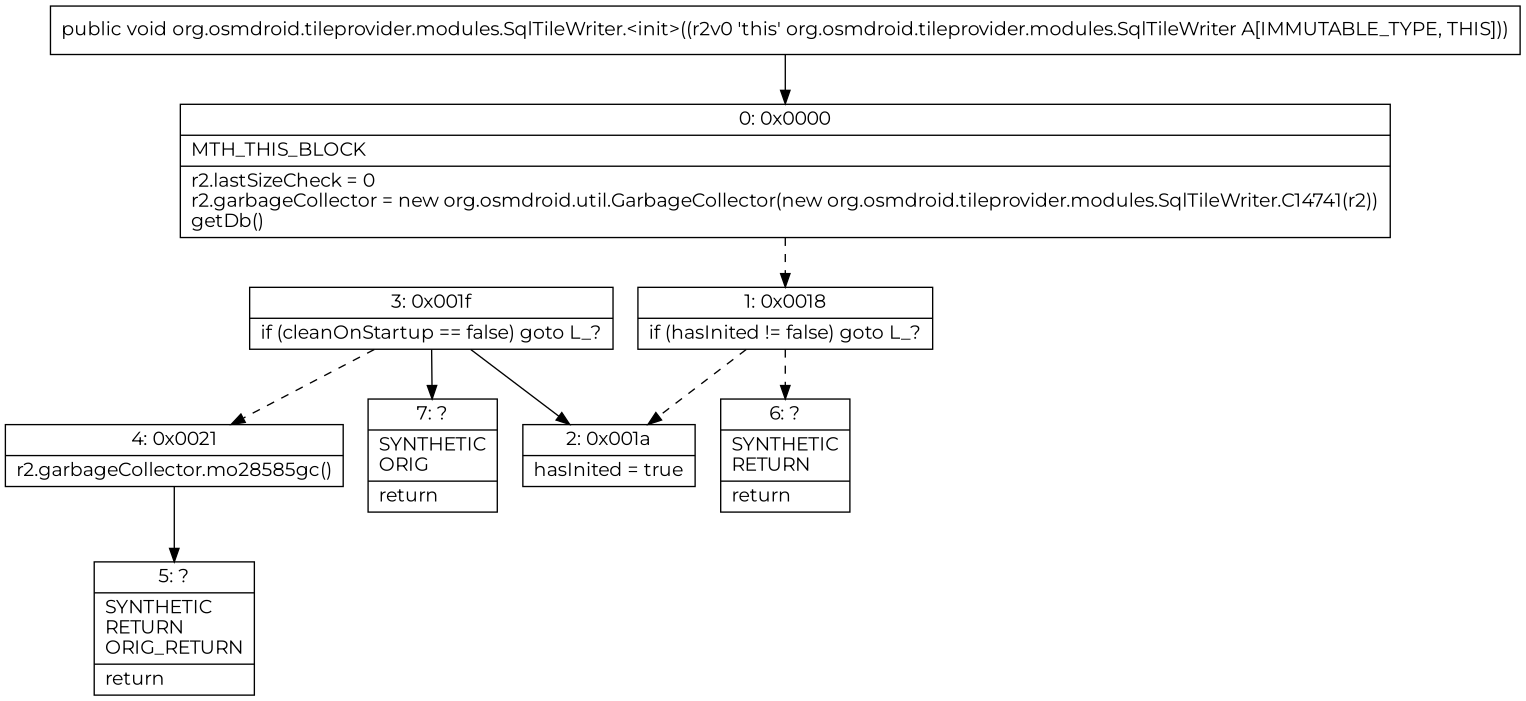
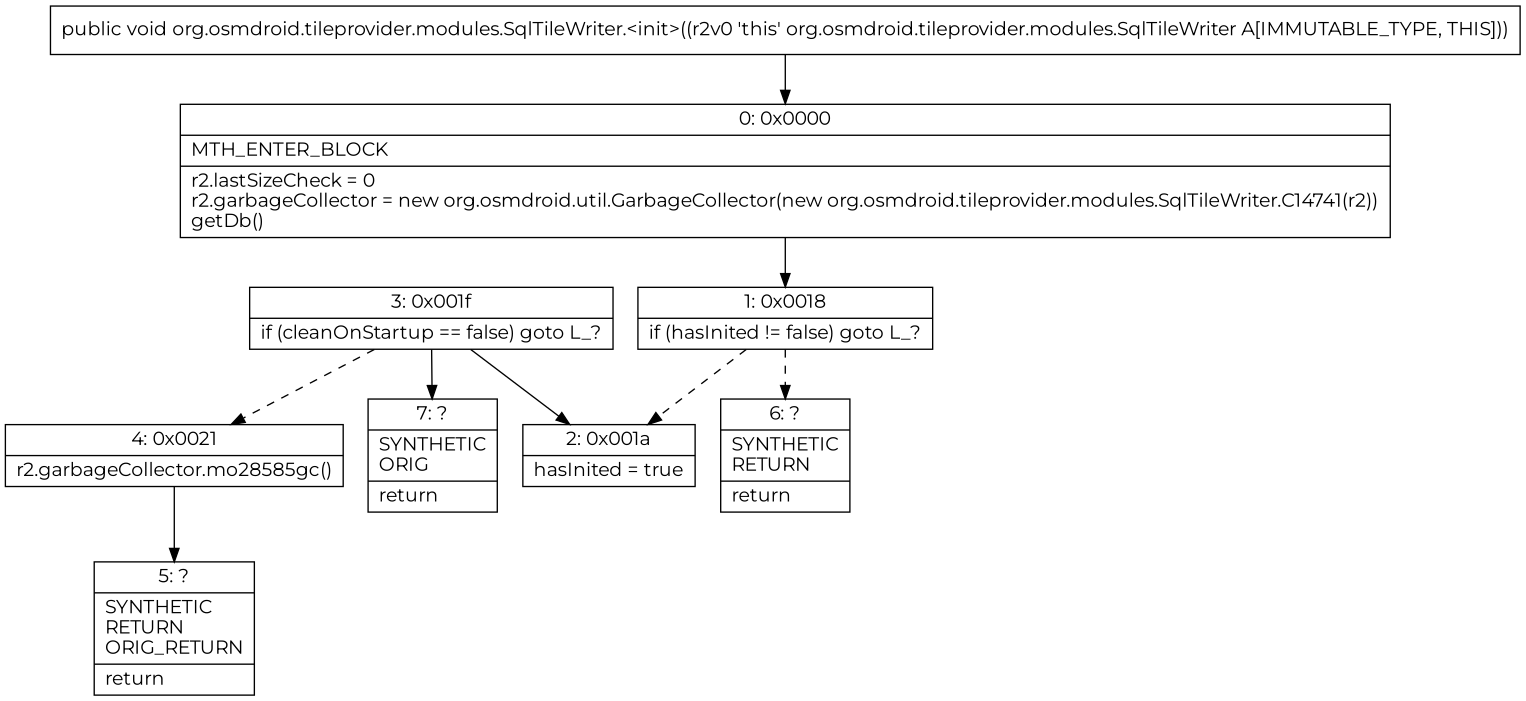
node "0: 0x0000": text "MTH_THIS_BLOCK" -> "MTH_ENTER_BLOCK"
edge "0: 0x0000" -> "1: 0x0018": style dashed -> solid
